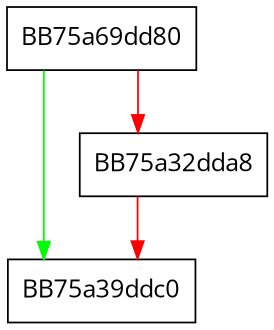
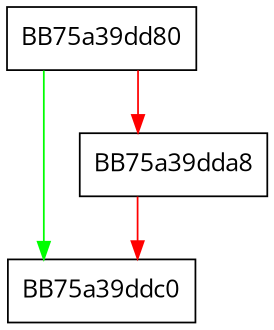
node "BB75a69dd80": label "BB75a69dd80" -> "BB75a39dd80"
node "BB75a32dda8": label "BB75a32dda8" -> "BB75a39dda8"
